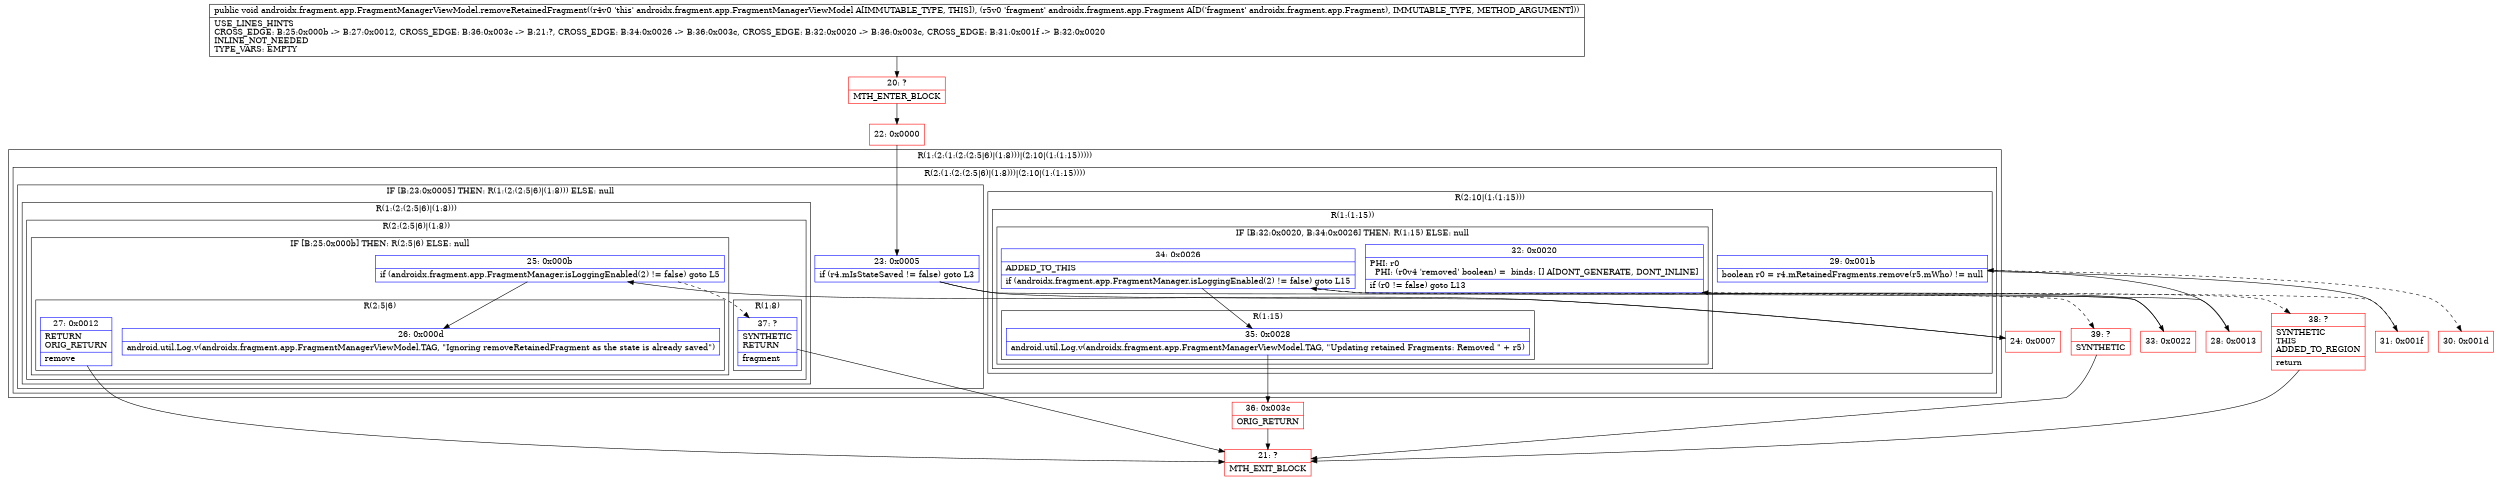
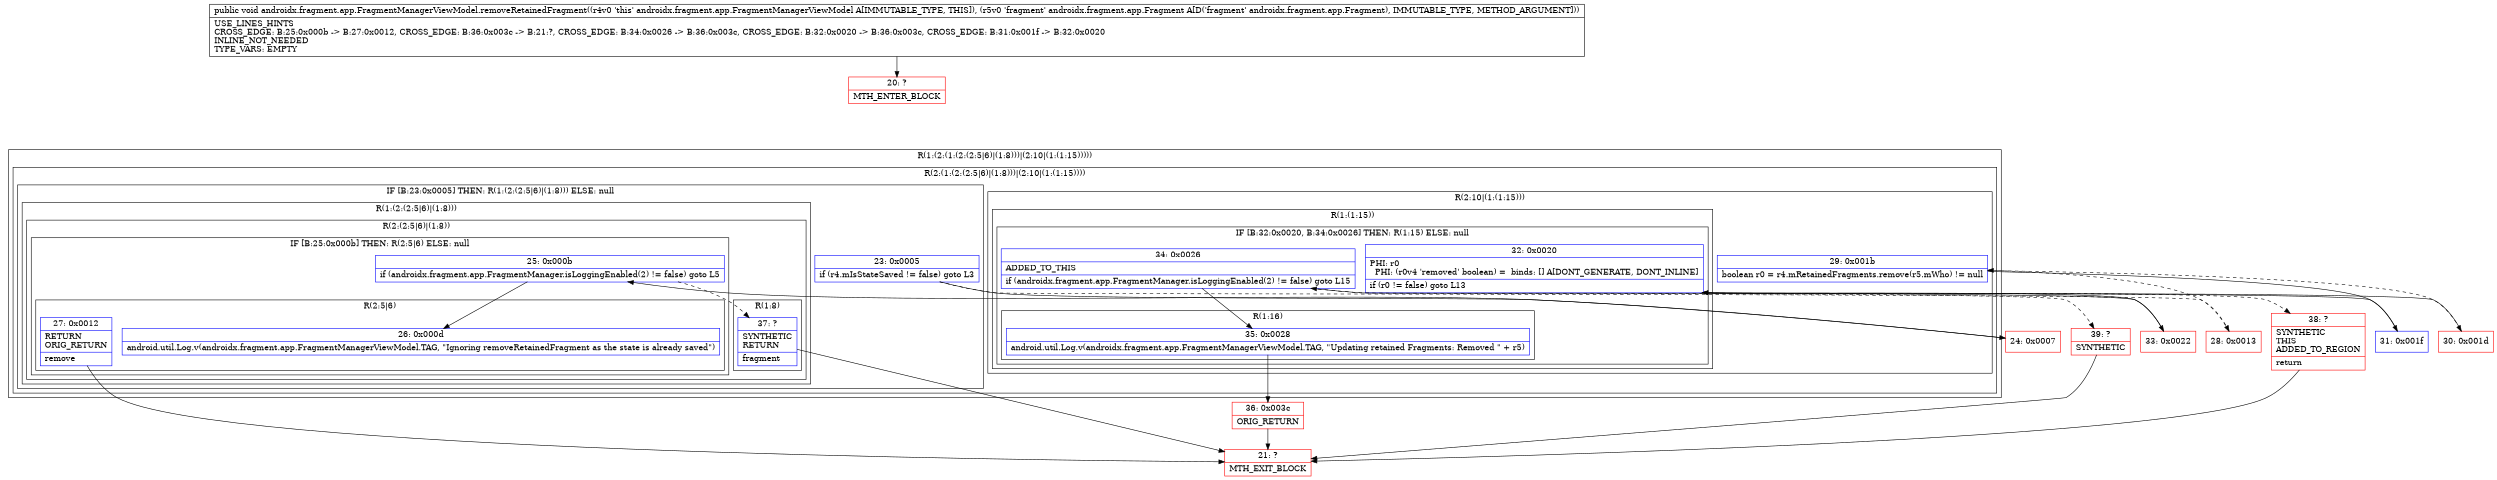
node "22: 0x0000": removed
edge "28: 0x0013" -> "29: 0x001b": style solid -> dashed
edge "23: 0x0005" -> "28: 0x0013": style solid -> dashed
edge "31: 0x001f" -> "32: 0x0020": style dashed -> solid
edge "30: 0x001d" -> "32: 0x0020": added
cluster "R(1:15)": label "R(1:15)" -> "R(1:16)"
node "31: 0x001f": color red -> blue
